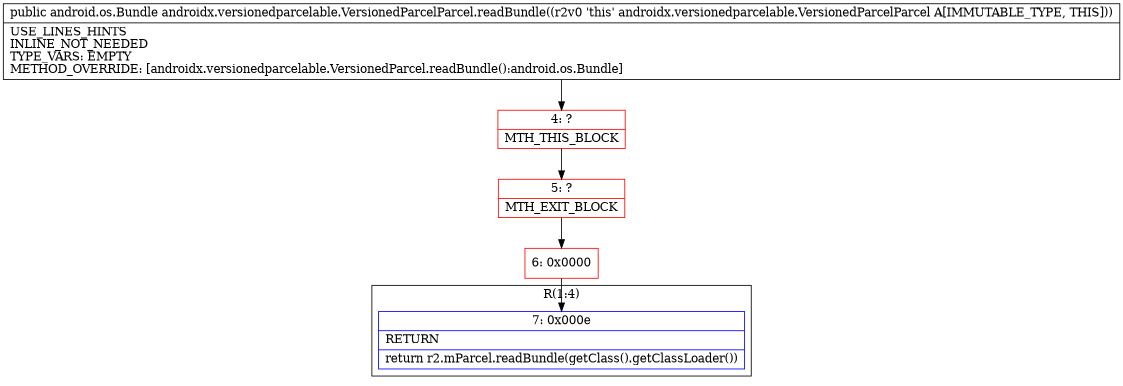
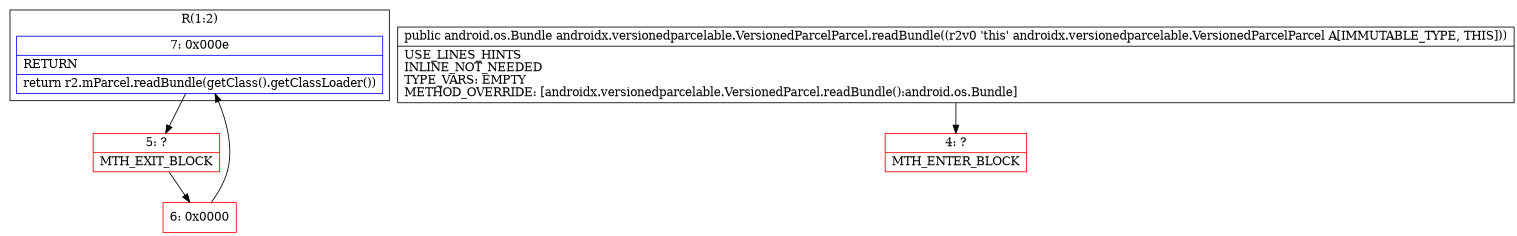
node "4: ?": text "MTH_THIS_BLOCK" -> "MTH_ENTER_BLOCK"
edge "4: ?" -> "5: ?": now "7: 0x000e" -> "5: ?"
cluster "R(1:4)": label "R(1:4)" -> "R(1:2)"
